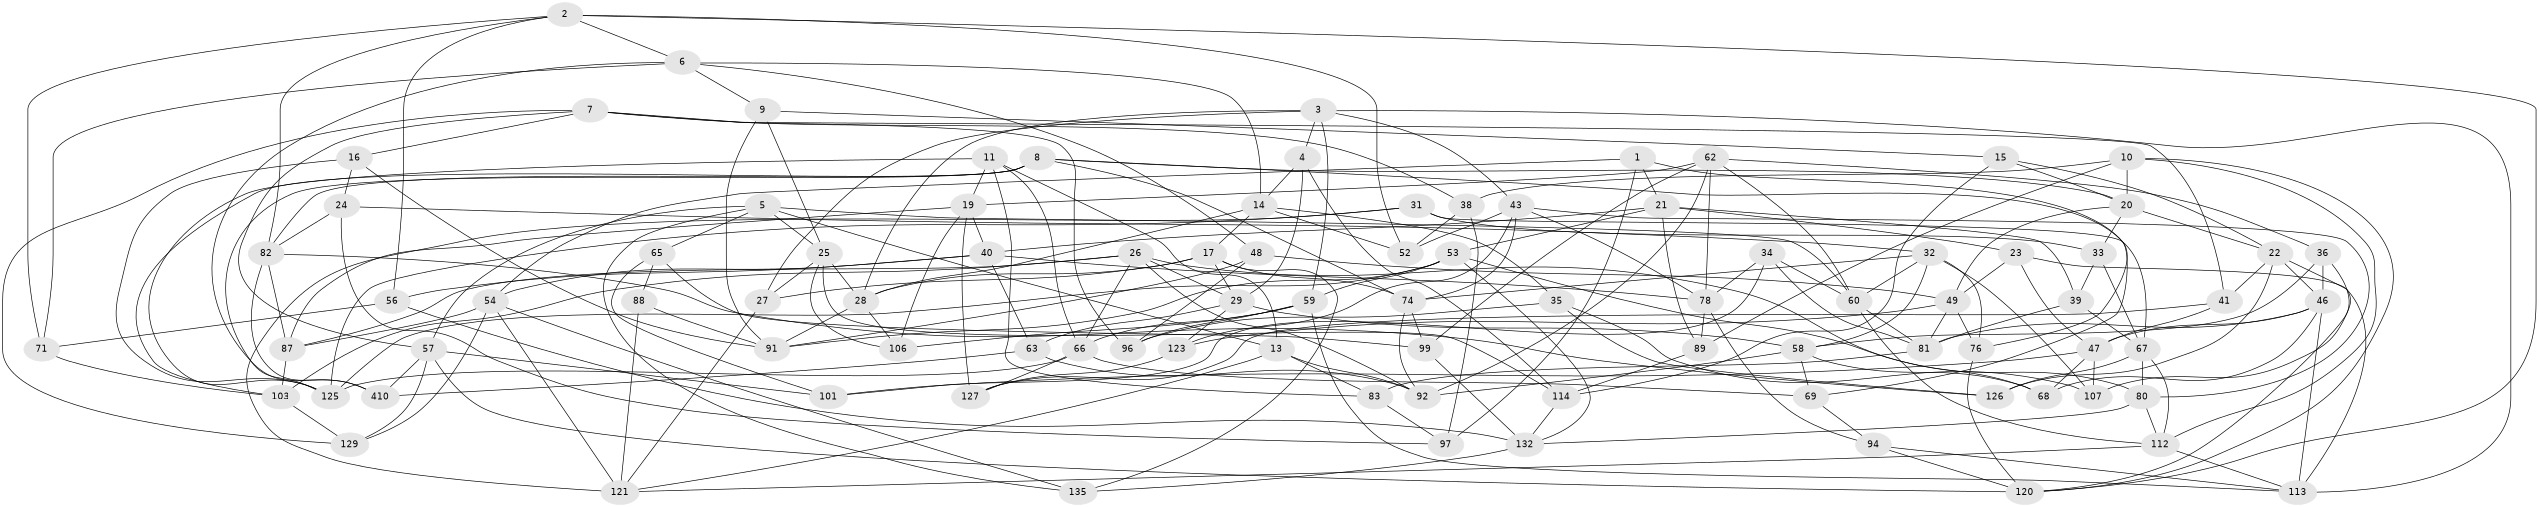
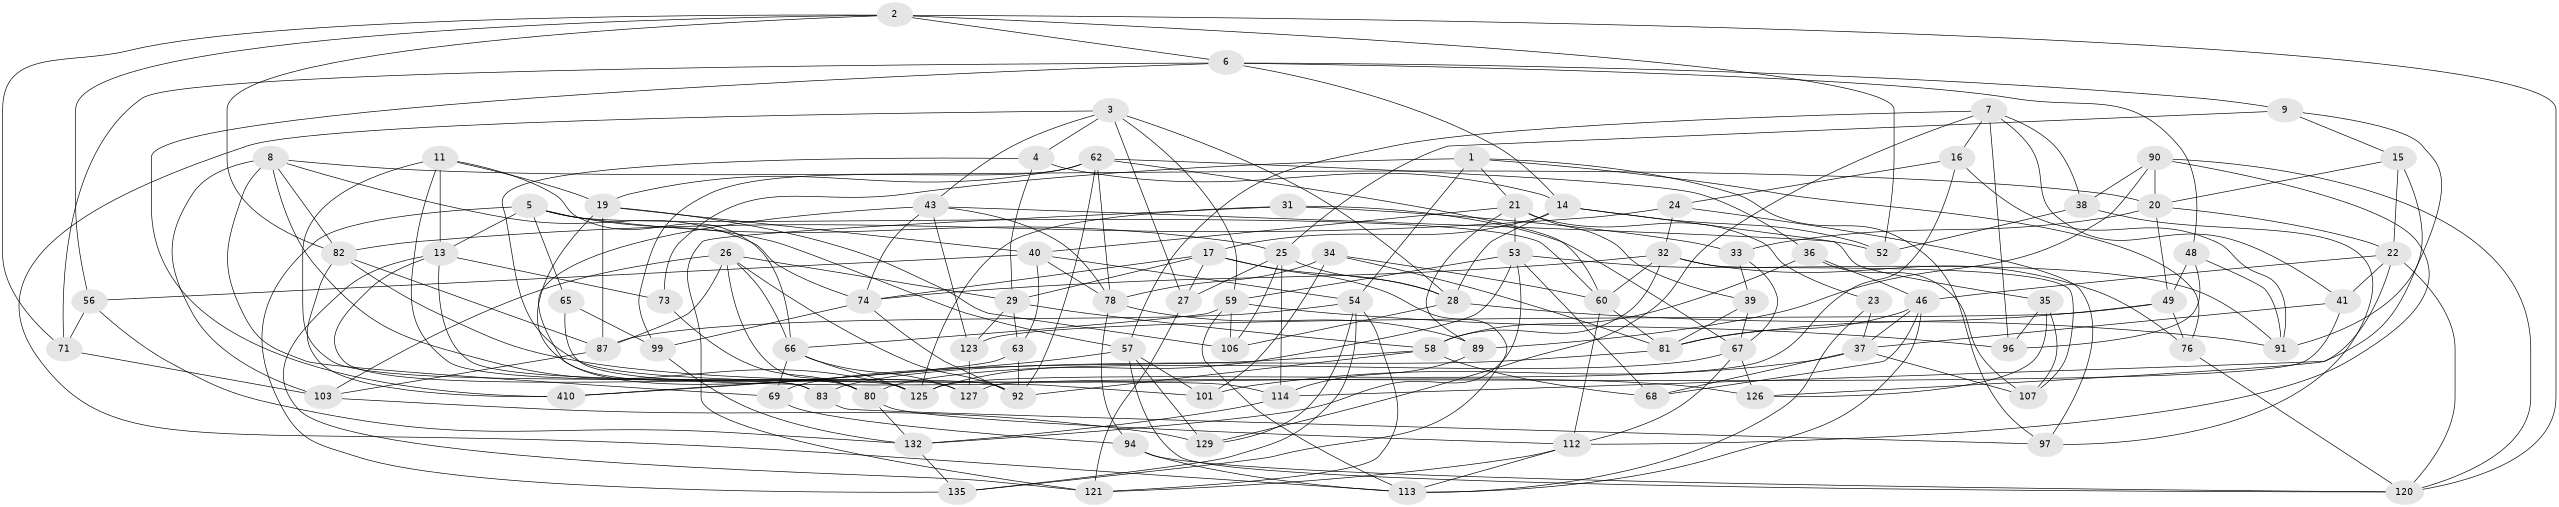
node "10": label "10" -> "90"
edge "23" -- "49": removed
node "88": removed
node "73": added
node "47": label "47" -> "37"
